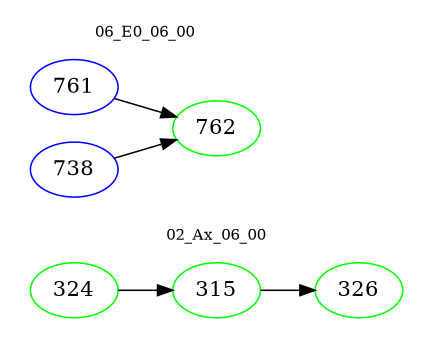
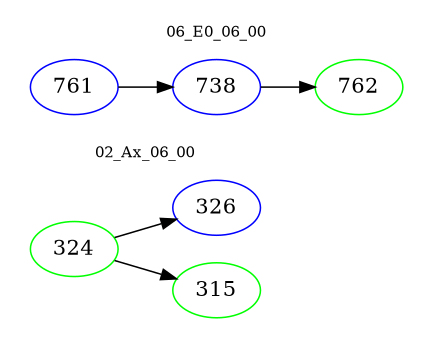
edge "761" -> "762": now "761" -> "738"
edge "315" -> "326": now "324" -> "326"
node "326": color green -> blue
